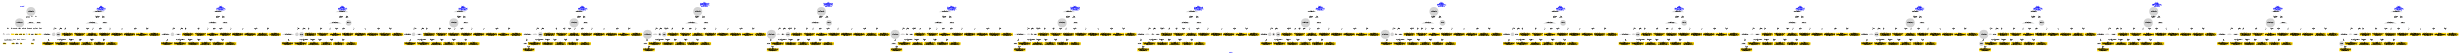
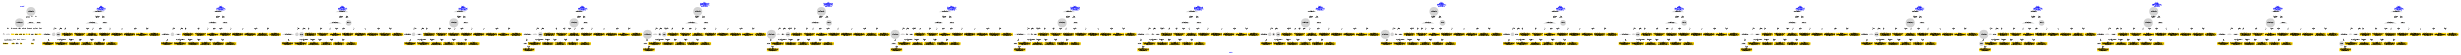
node "title": fillcolor lightgray -> gold
node "nationality": label "nationality" -> "nameOfThePerson"
